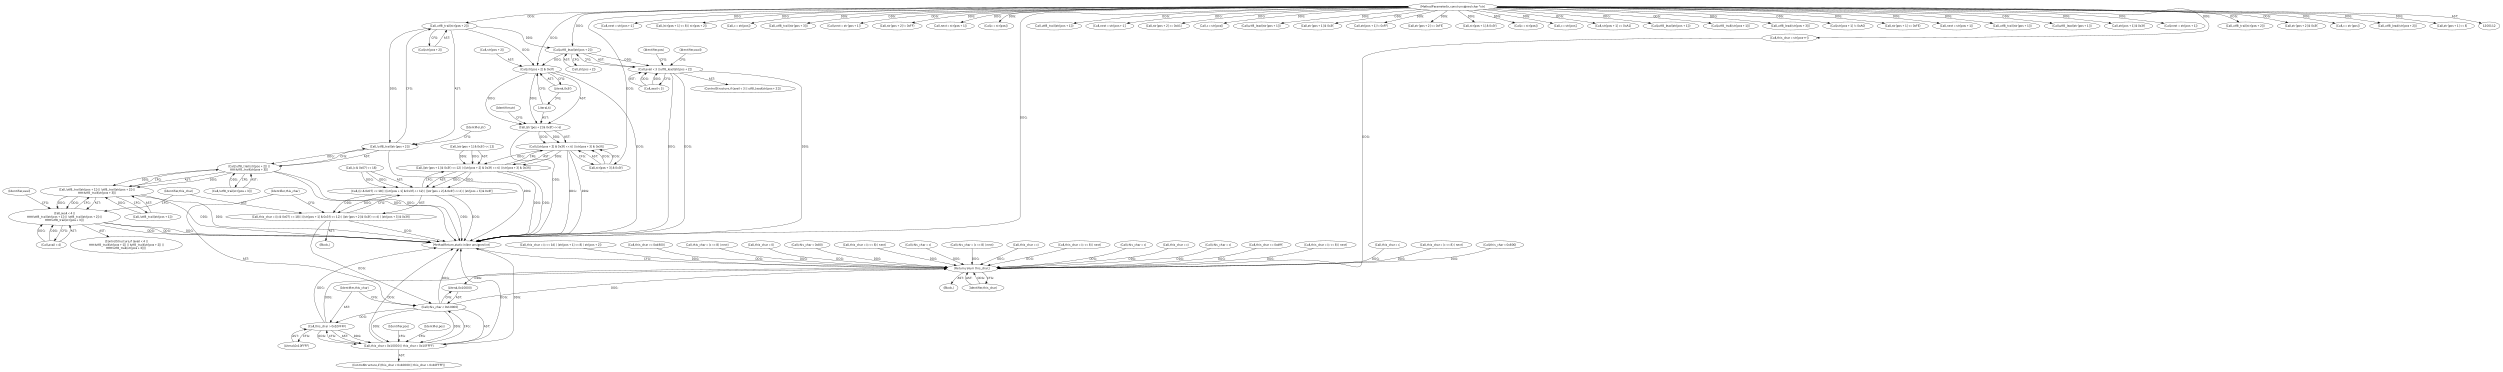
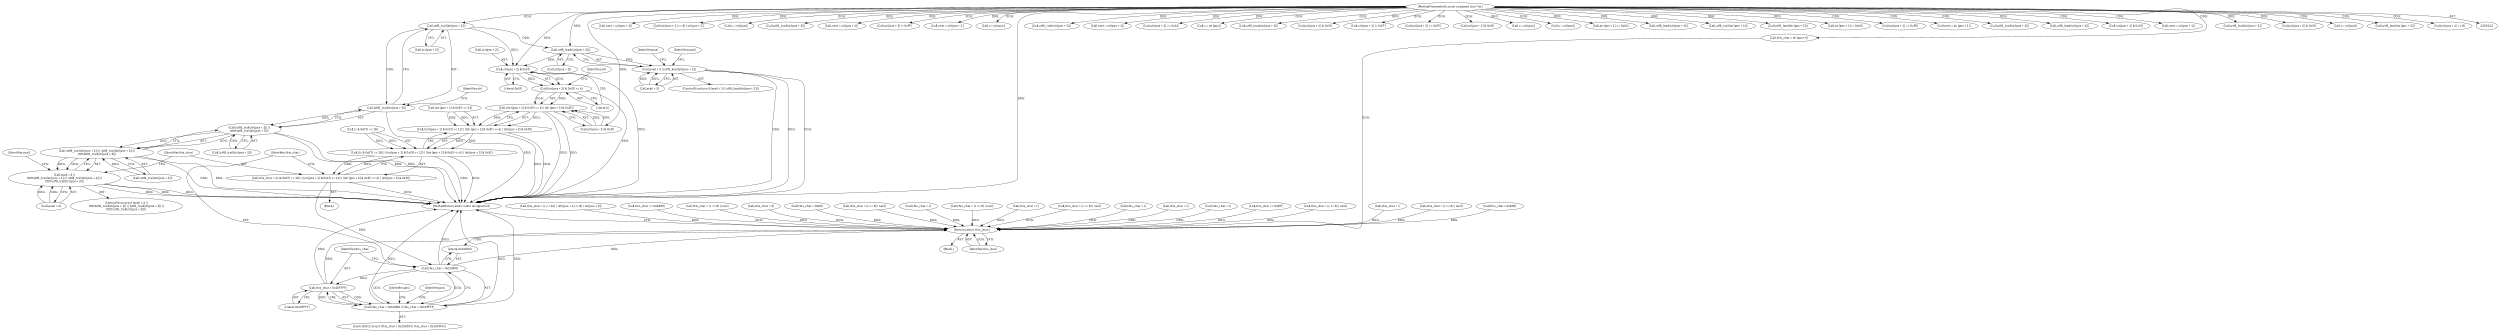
edge "(Literal,0x3f)" -> "(Literal,6)": now "(Call,(str[pos + 2] & 0x3f) << 6)" -> "(Literal,6)"
